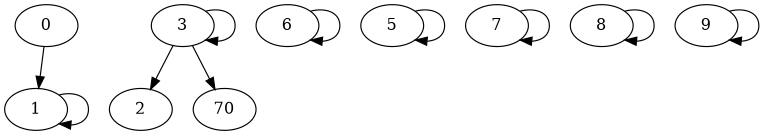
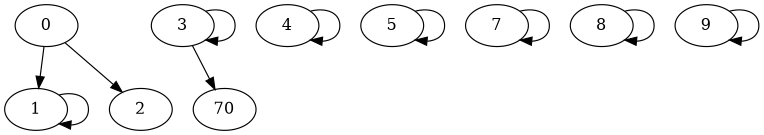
node "6": label "6" -> "4"
edge "3" -> "2": now "0" -> "2"
